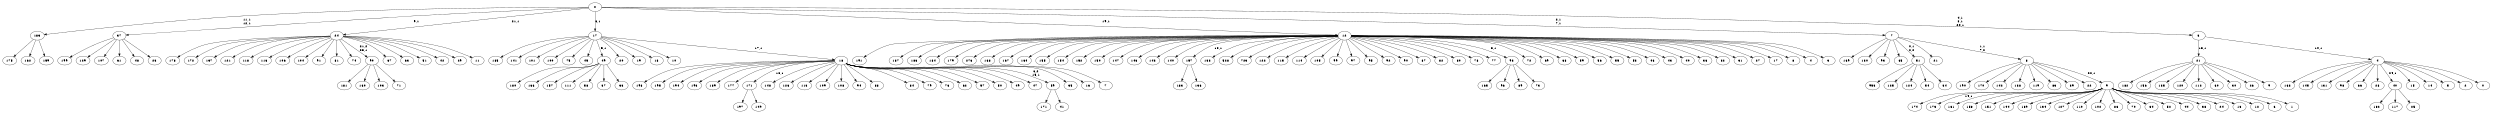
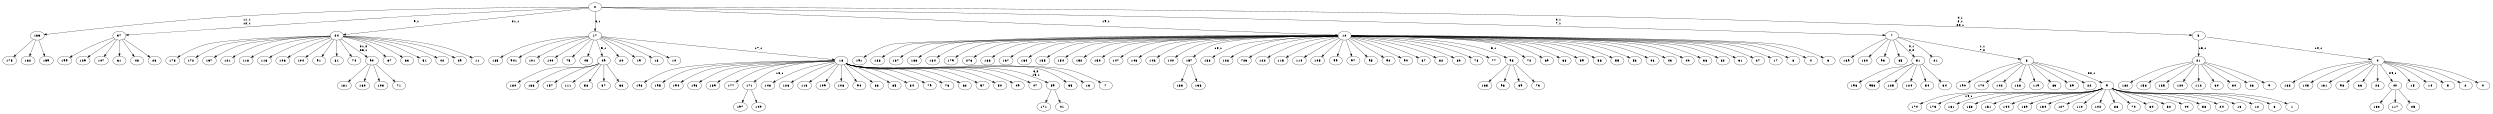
node "141": label "141" -> "941"
node "188": added
node "528": label "528" -> "128"
node "85": added
node "196": added
